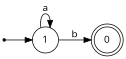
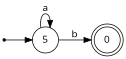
node "1": label "1" -> "5"
